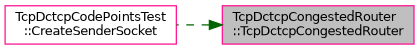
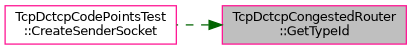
node "TcpDctcpCongestedRouter ::TcpDctcpCongestedRouter": label "TcpDctcpCongestedRouter ::TcpDctcpCongestedRouter" -> "TcpDctcpCongestedRouter ::GetTypeId"
